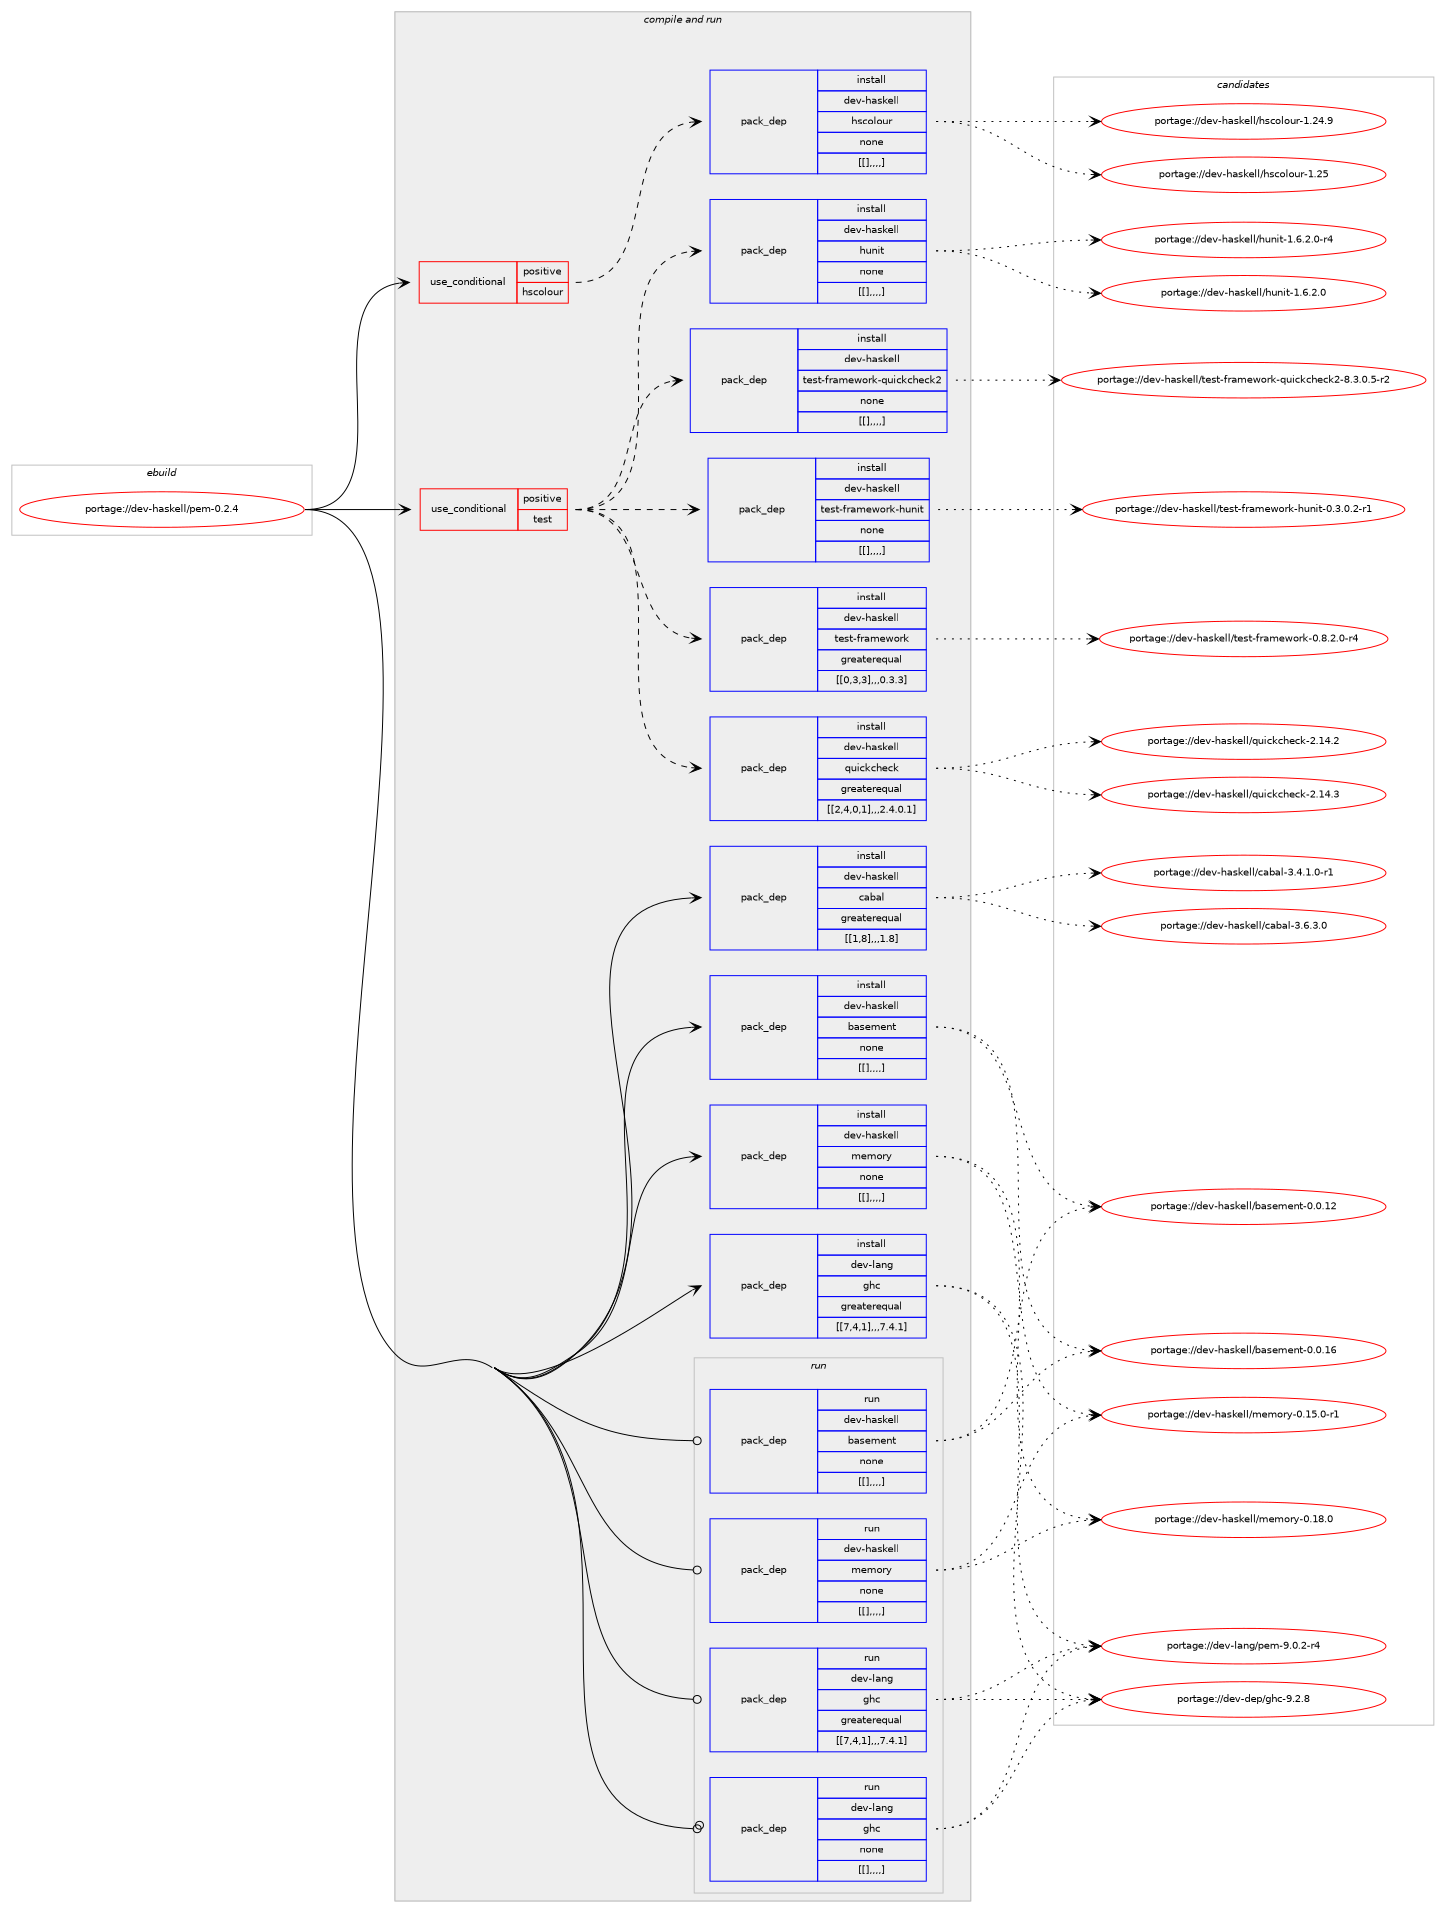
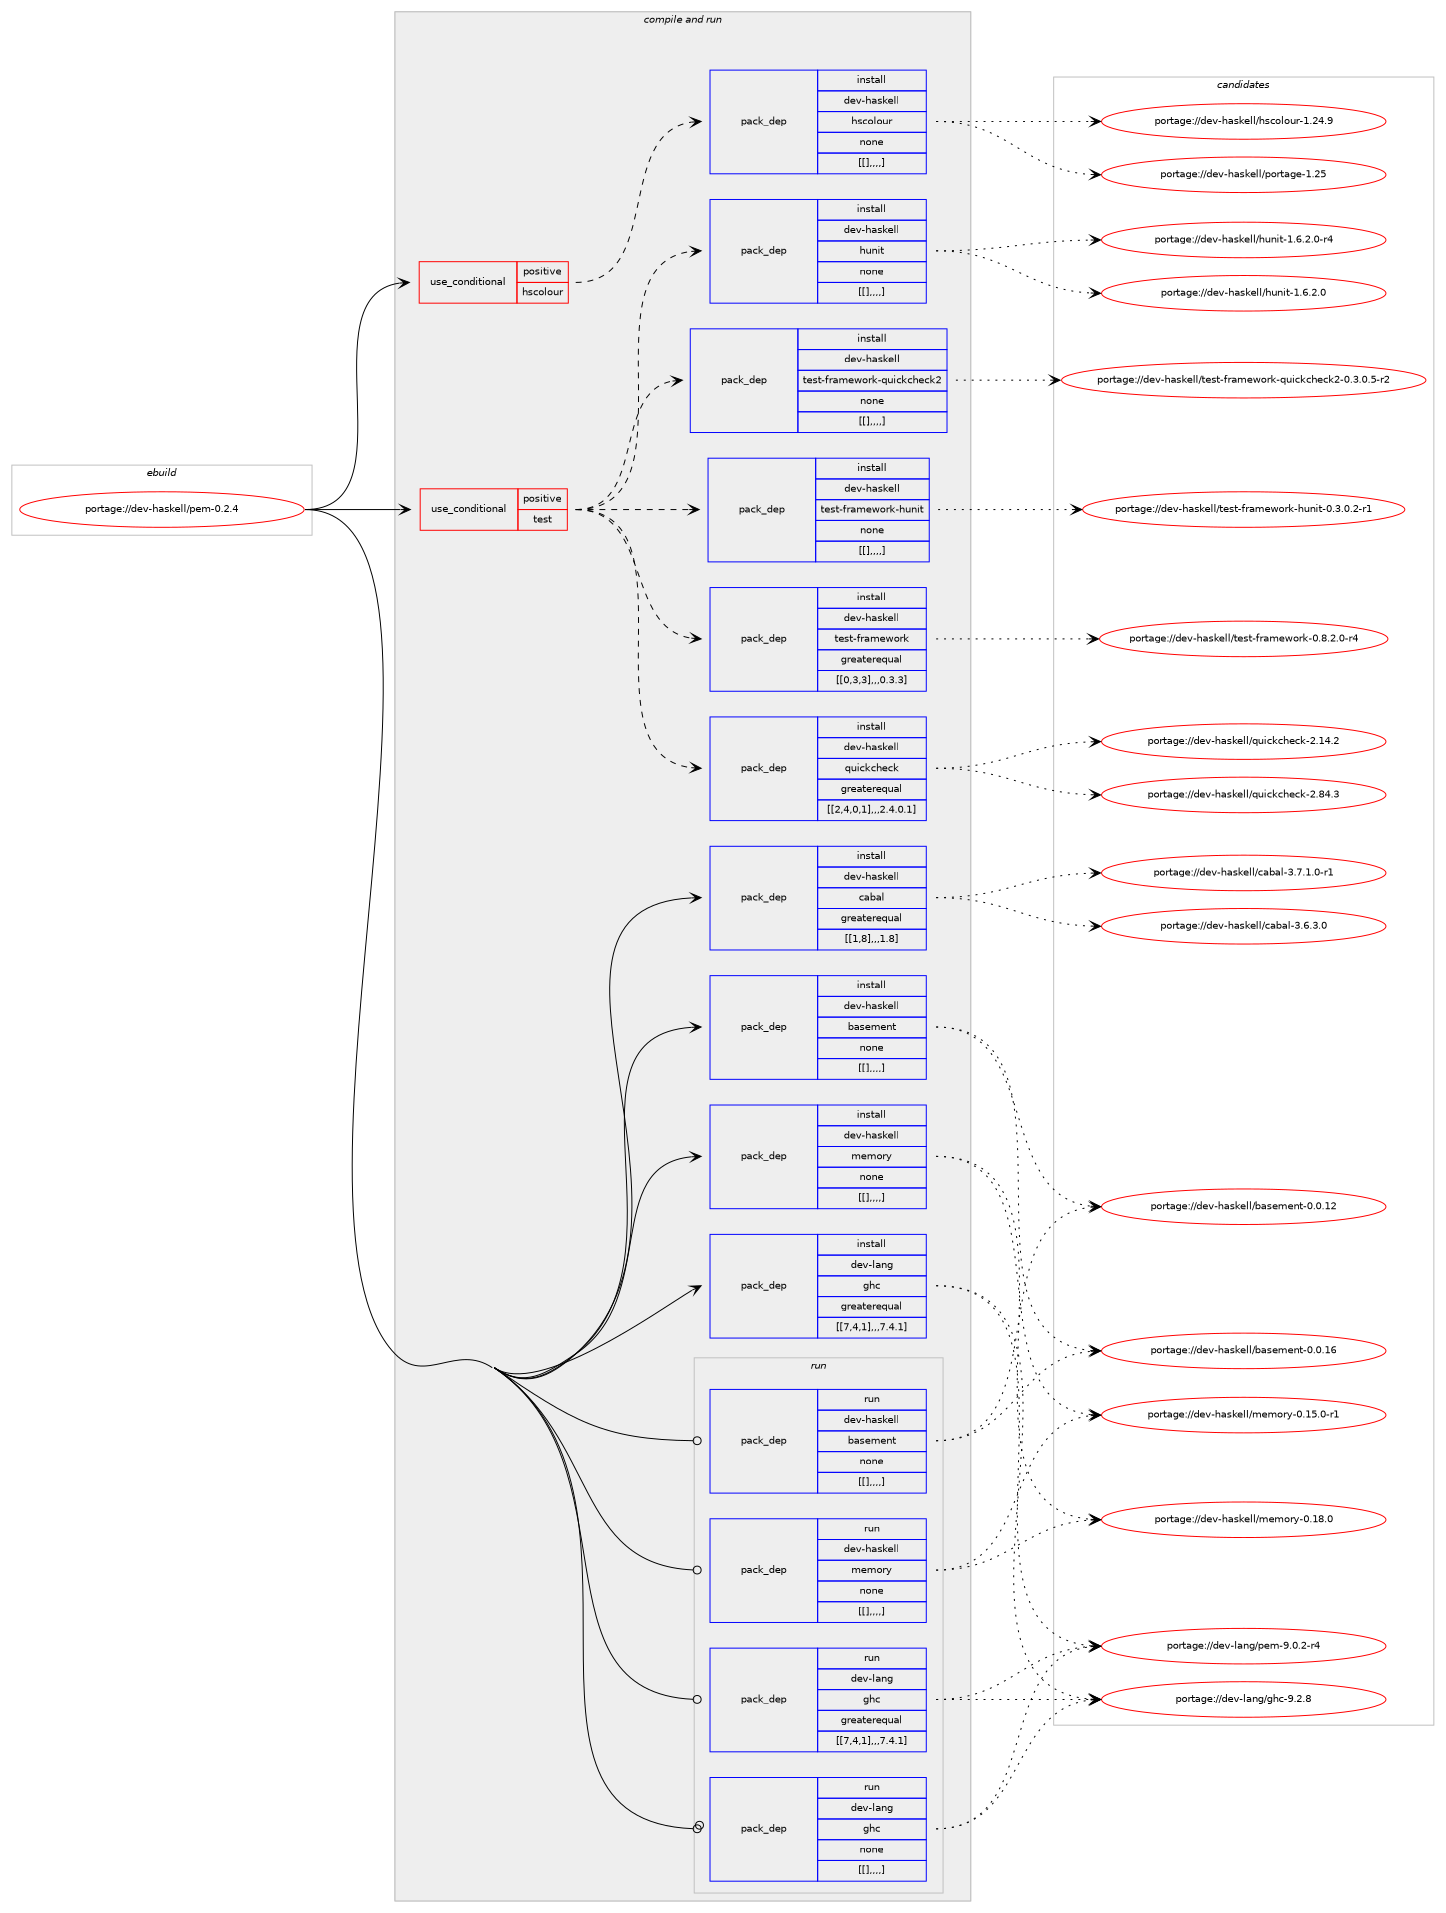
node "portage://dev-haskell/hscolour-1.25": label "portage://dev-haskell/hscolour-1.25" -> "portage://dev-haskell/portage-1.25"
node "portage://dev-haskell/test-framework-quickcheck2-8.3.0.5-r2": label "portage://dev-haskell/test-framework-quickcheck2-8.3.0.5-r2" -> "portage://dev-haskell/test-framework-quickcheck2-0.3.0.5-r2"
node "portage://dev-haskell/quickcheck-2.14.3": label "portage://dev-haskell/quickcheck-2.14.3" -> "portage://dev-haskell/quickcheck-2.84.3"
node "portage://dev-haskell/cabal-3.4.1.0-r1": label "portage://dev-haskell/cabal-3.4.1.0-r1" -> "portage://dev-haskell/cabal-3.7.1.0-r1"
node "portage://dev-dep/ghc-9.2.8": label "portage://dev-dep/ghc-9.2.8" -> "portage://dev-lang/ghc-9.2.8"
